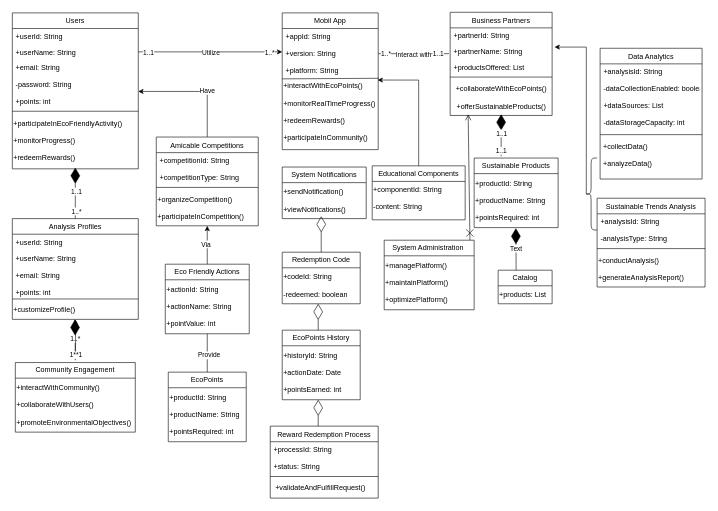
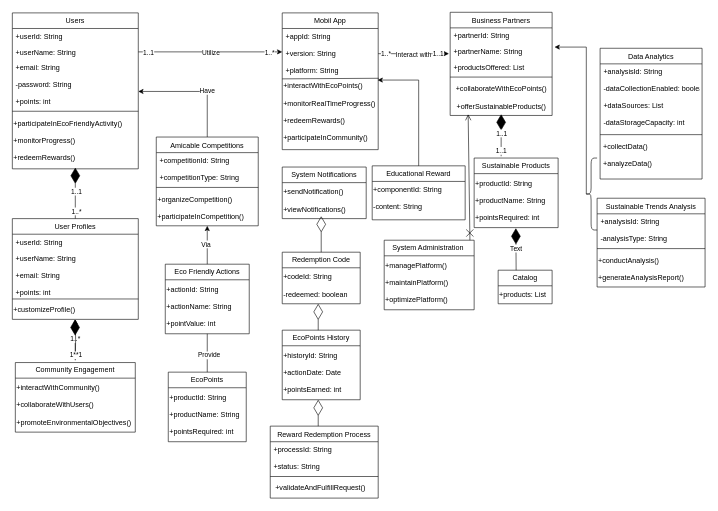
edge "+appId: String +version: String +platform: String" -- "+productsOffered: List": arrowhead none -> classic
node "Educational Components": label "Educational Components" -> "Educational Reward"
node "Analysis Profiles": label "Analysis Profiles" -> "User Profiles"
